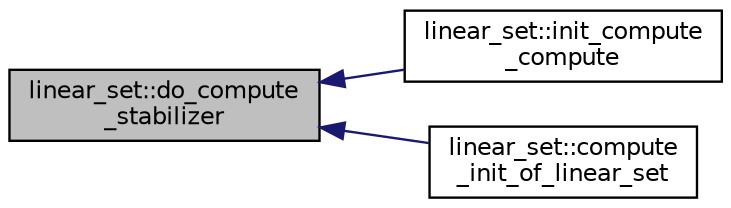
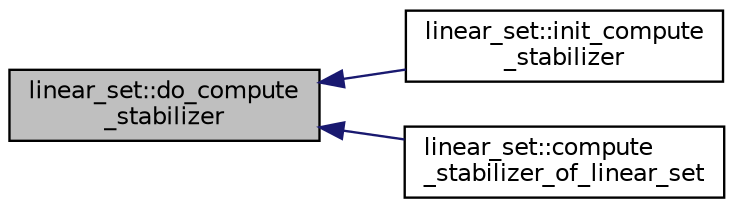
node "linear_set::init_compute _compute": label "linear_set::init_compute _compute" -> "linear_set::init_compute _stabilizer"
node "linear_set::compute _init_of_linear_set": label "linear_set::compute _init_of_linear_set" -> "linear_set::compute _stabilizer_of_linear_set"
